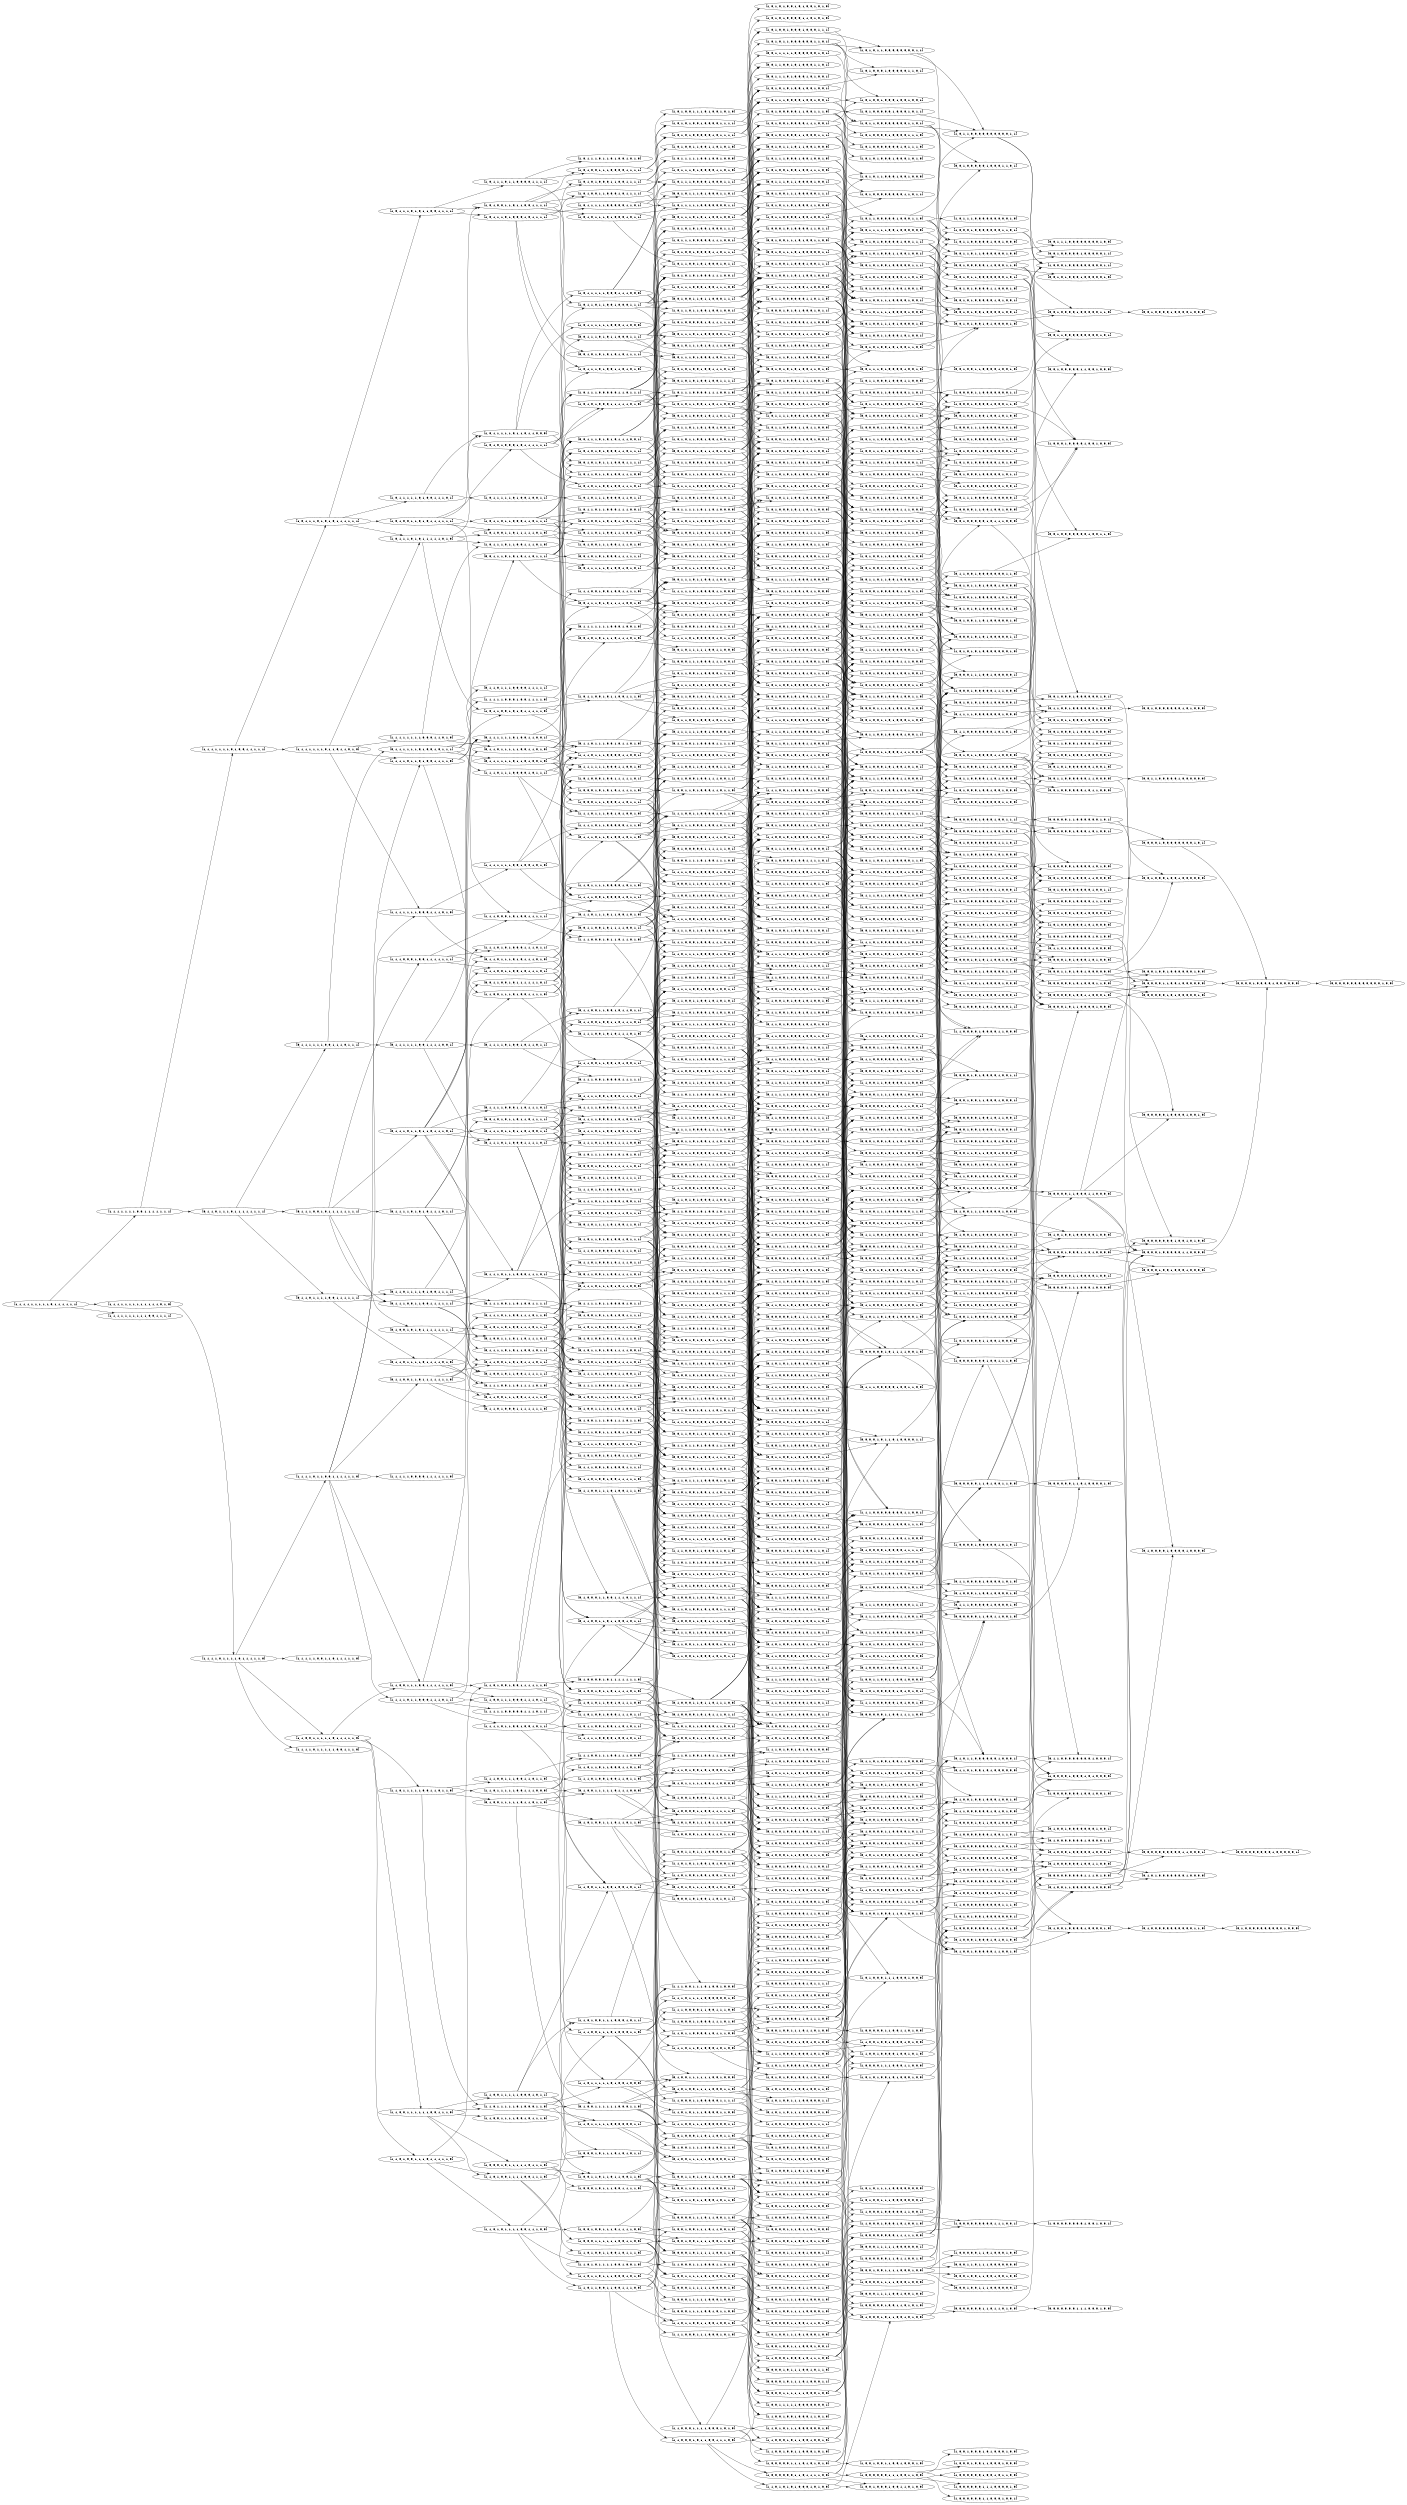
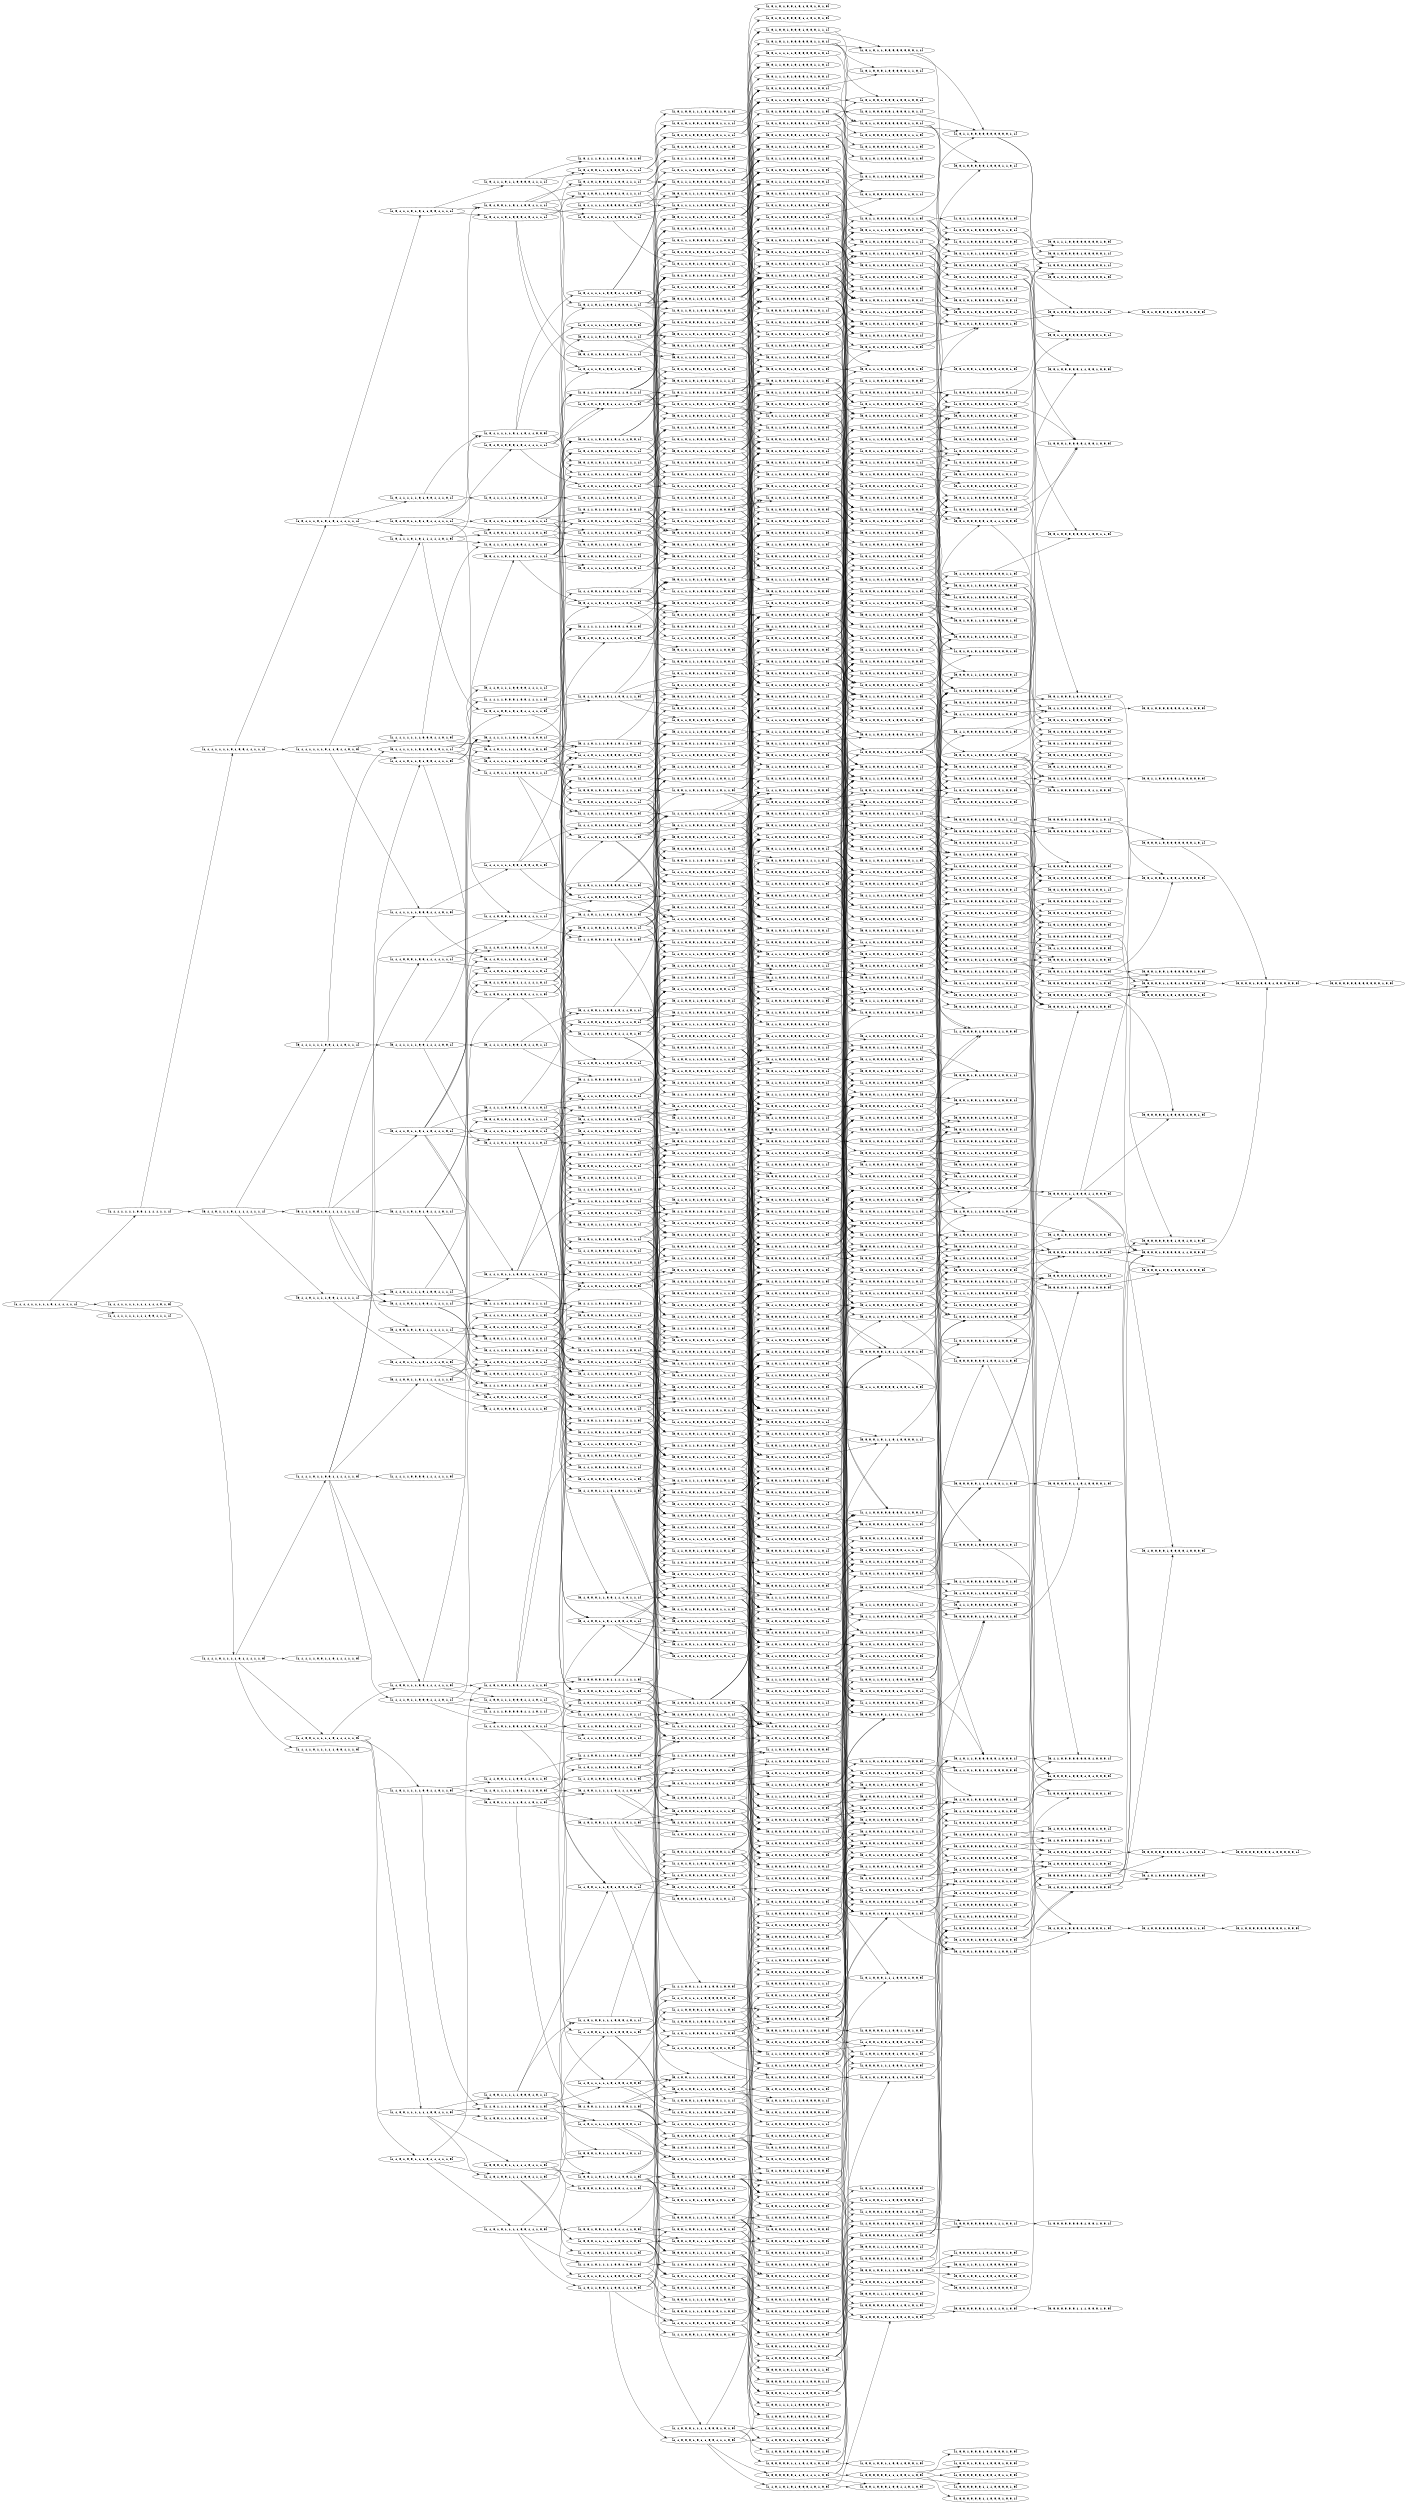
edge "[1, 0, 1, 1, 0, 1, 1, 0, 0, 0, 1, 1, 1, 0, 0, 1]" -> "[1, 0, 1, 1, 0, 0, 1, 0, 0, 0, 0, 1, 1, 0, 1, 1]": now "[1, 0, 1, 1, 0, 1, 1, 0, 0, 0, 1, 1, 1, 0, 0, 1]" -> "[0, 0, 1, 0, 1, 0, 1, 1, 1, 1, 0, 0, 1, 0, 1, 0]"
edge "[0, 1, 1, 1, 0, 1, 1, 0, 1, 1, 0, 1, 0, 0, 1, 1]" -> "[1, 1, 1, 0, 0, 1, 1, 0, 0, 1, 0, 1, 0, 0, 1, 1]": removed
